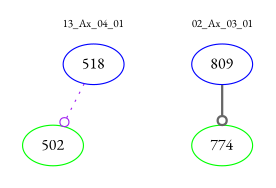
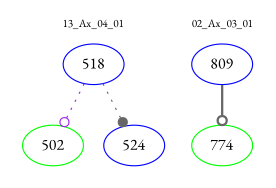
node "524": added
